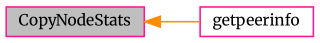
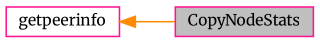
edge "getpeerinfo" -> "CopyNodeStats": reversed
